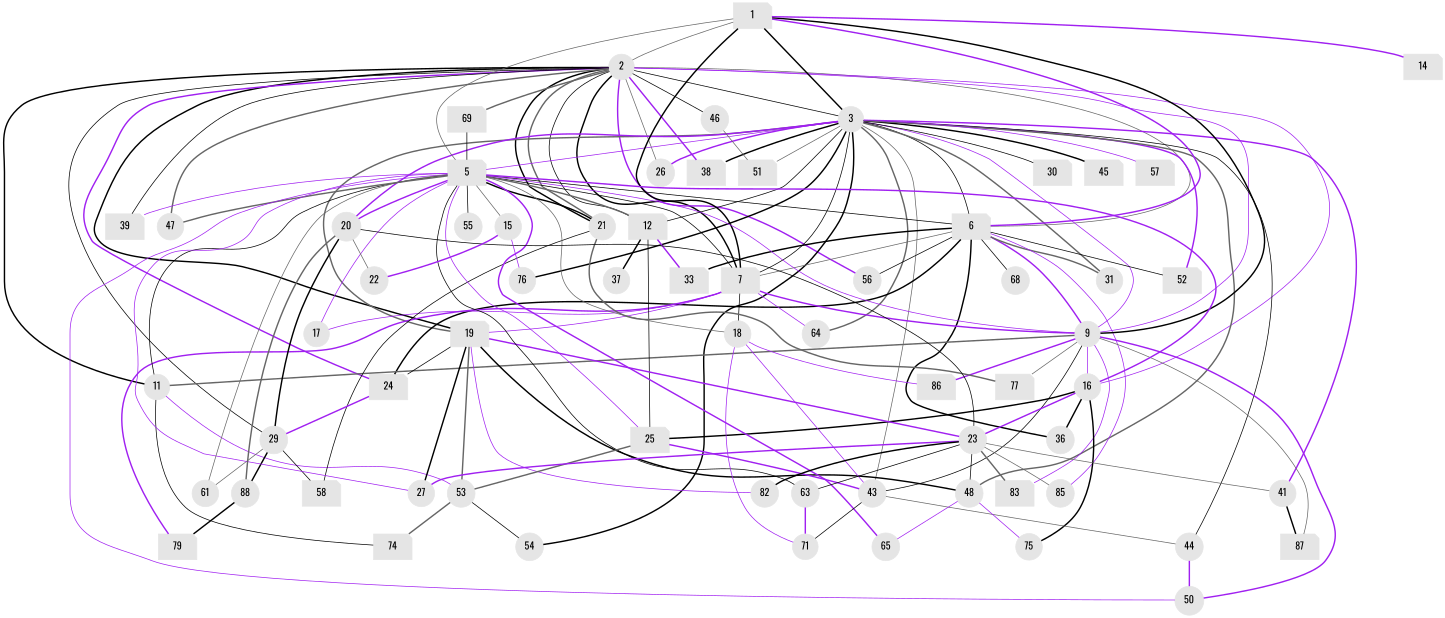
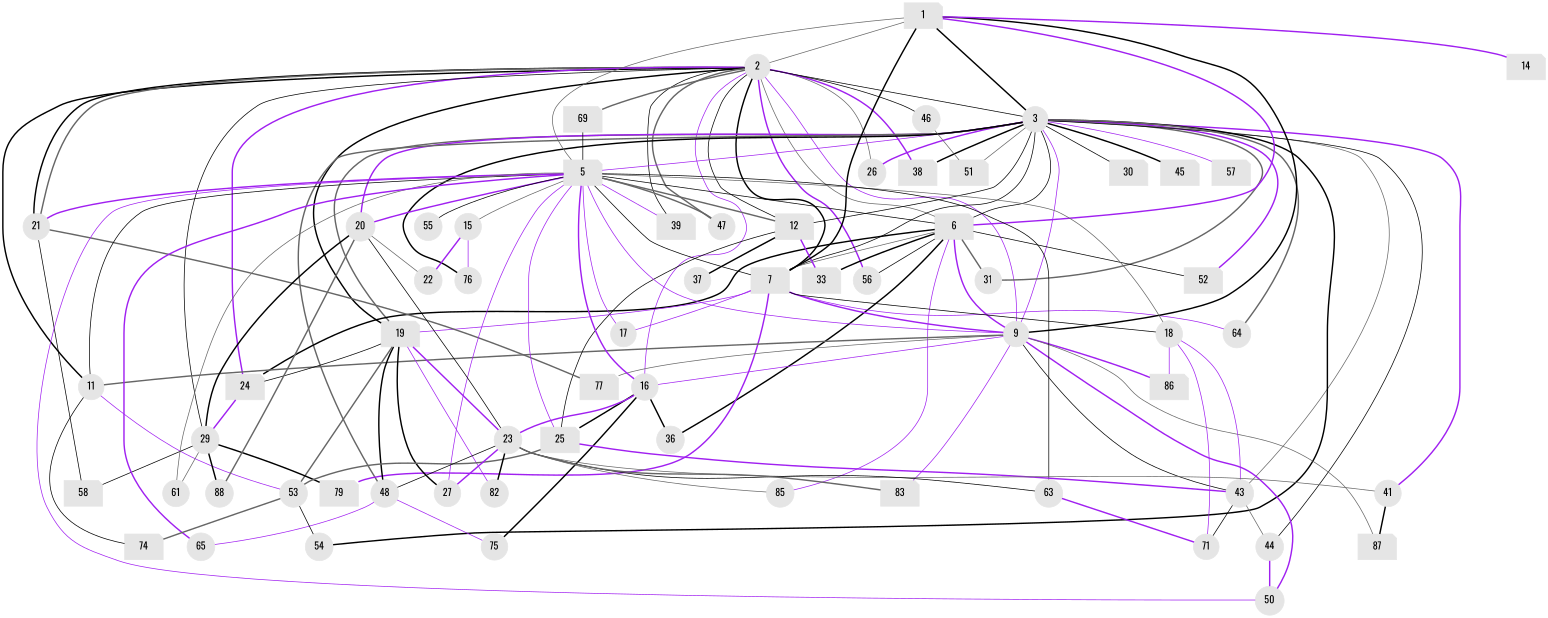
edge "5" -- "21": color black -> purple
node "68": removed
edge "88" -- "79": now "29" -- "79"
